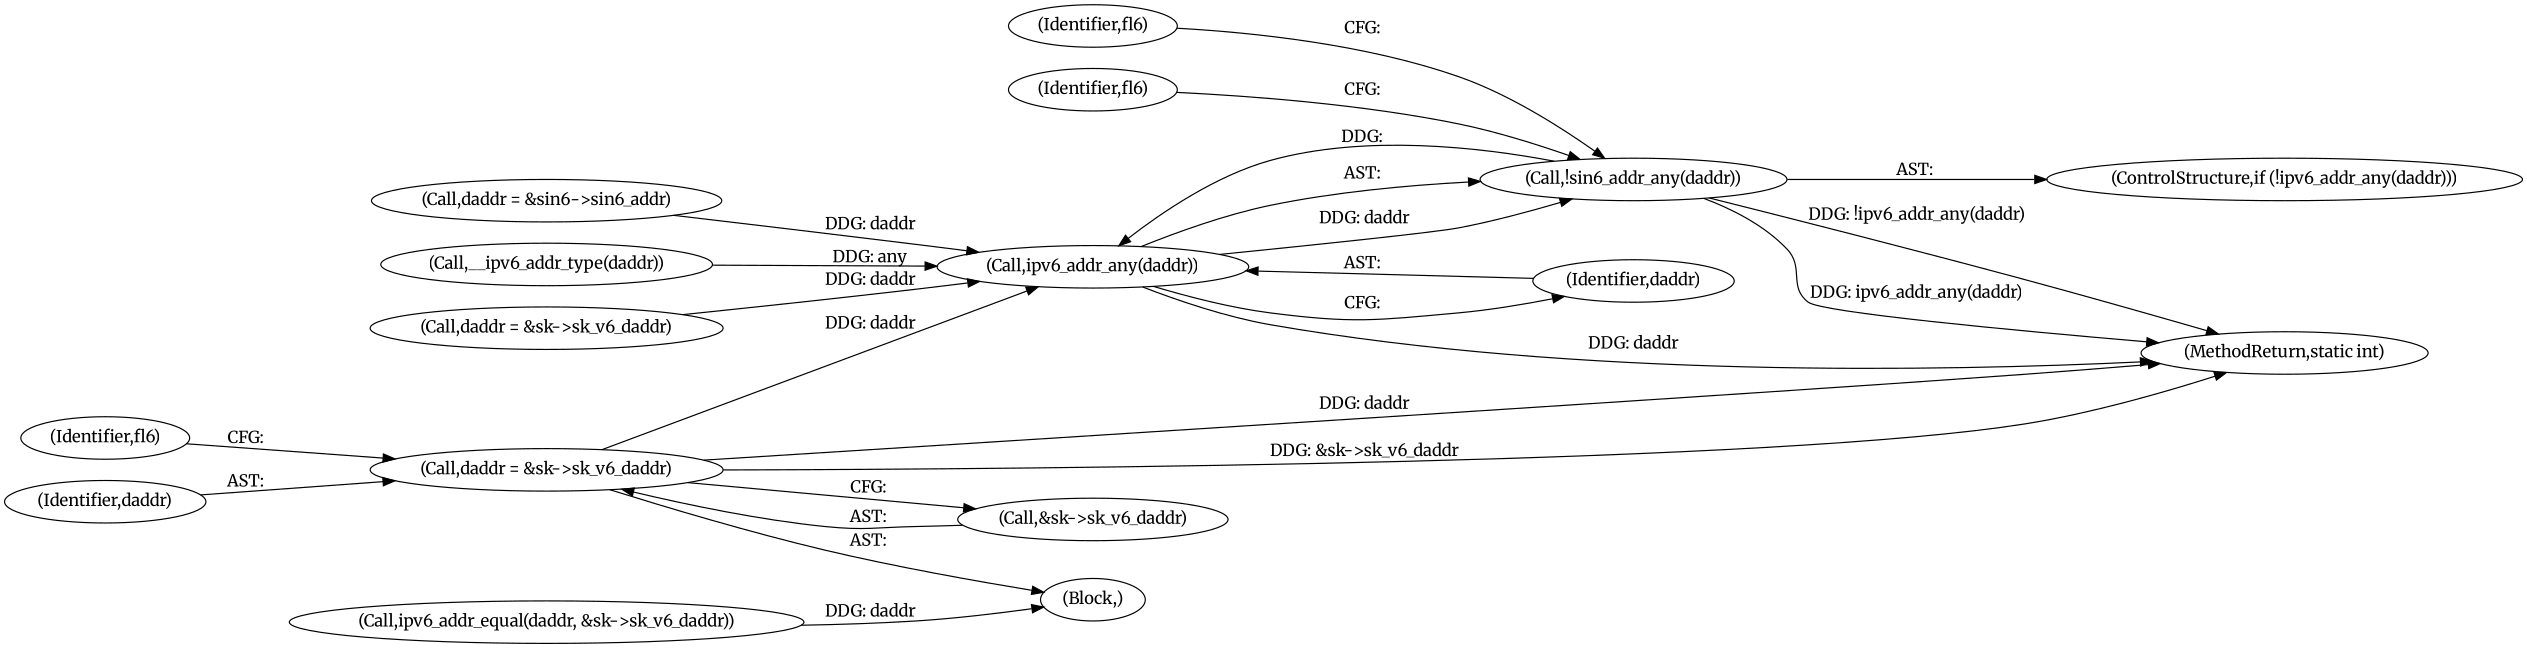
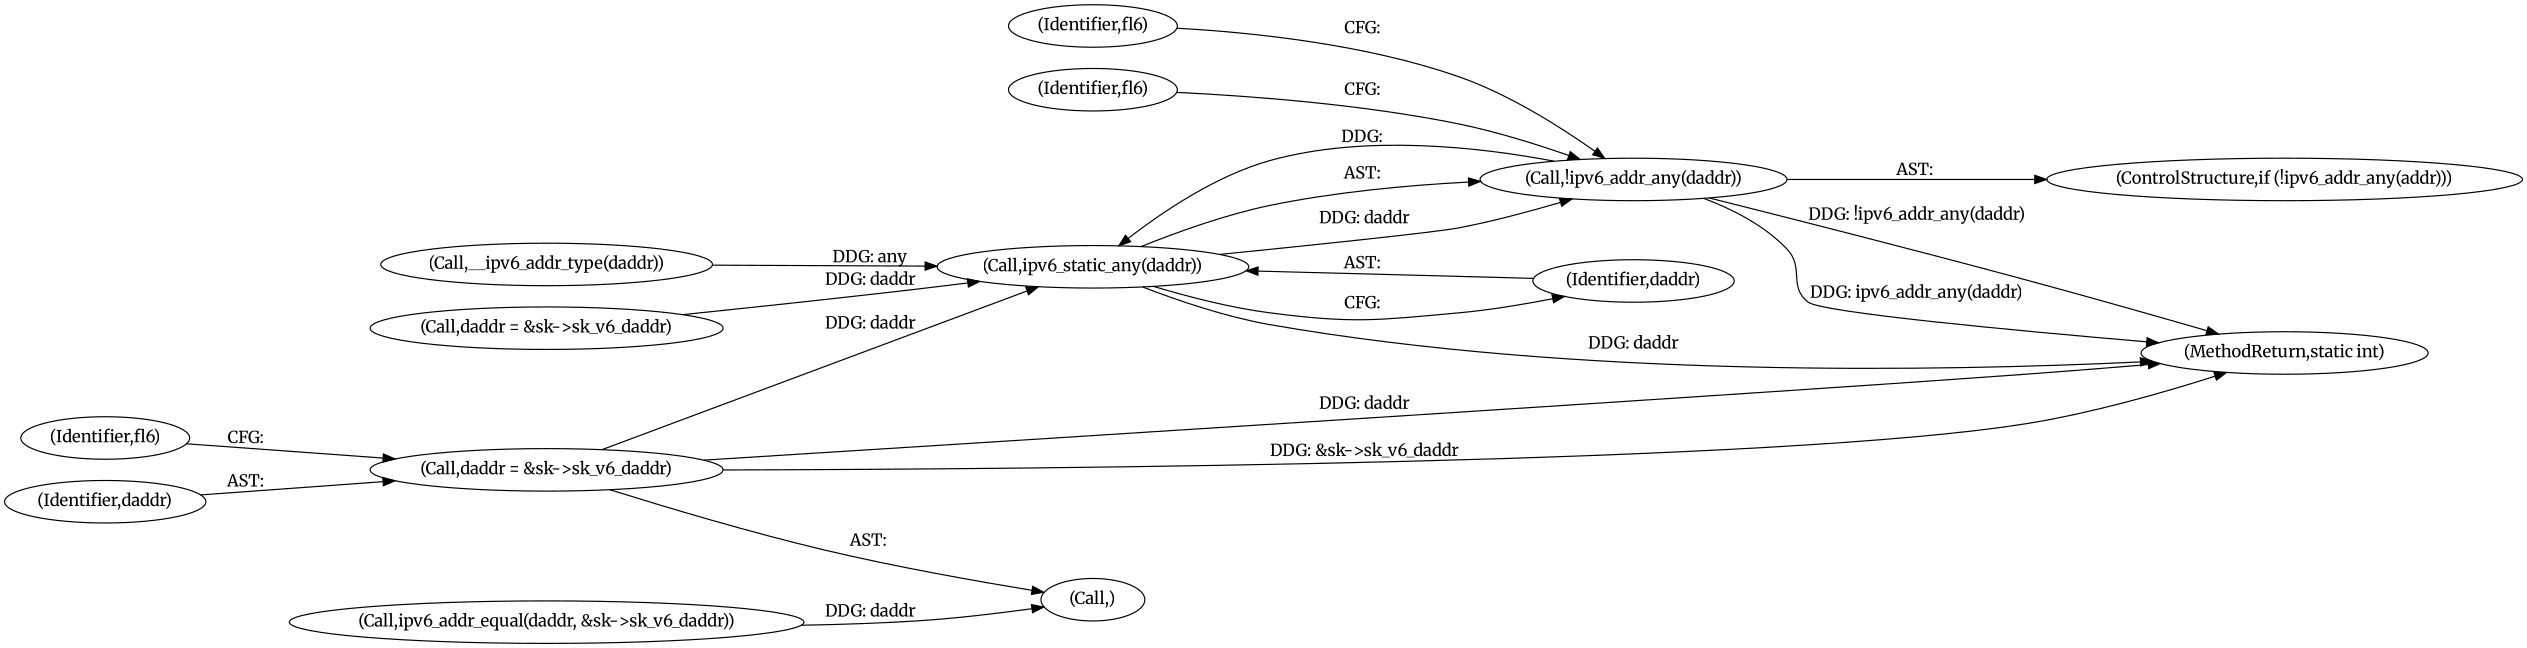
node "(Call,!sin6_addr_any(daddr))": label "(Call,!sin6_addr_any(daddr))" -> "(Call,!ipv6_addr_any(daddr))"
node "(ControlStructure,if (!ipv6_addr_any(daddr)))": label "(ControlStructure,if (!ipv6_addr_any(daddr)))" -> "(ControlStructure,if (!ipv6_addr_any(addr)))"
node "(Call,daddr = &sin6->sin6_addr)": removed
node "(Call,ipv6_addr_any(daddr))": label "(Call,ipv6_addr_any(daddr))" -> "(Call,ipv6_static_any(daddr))"
node "(Call,&sk->sk_v6_daddr)": removed
node "(Block,)": label "(Block,)" -> "(Call,)"
